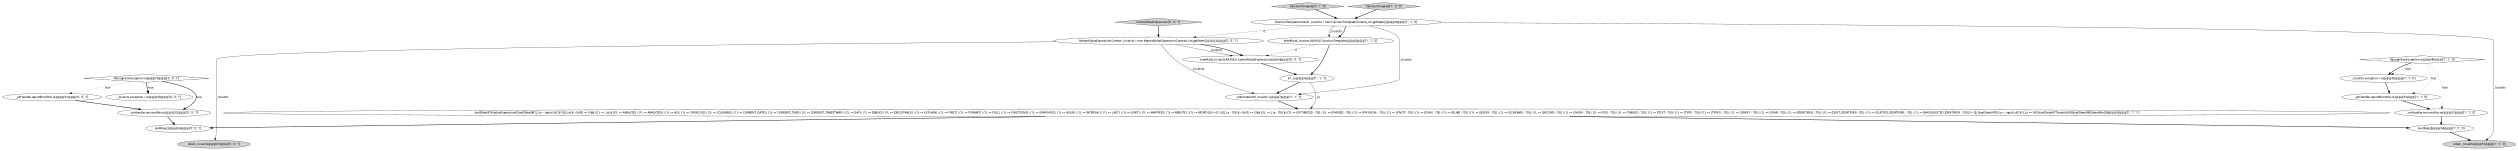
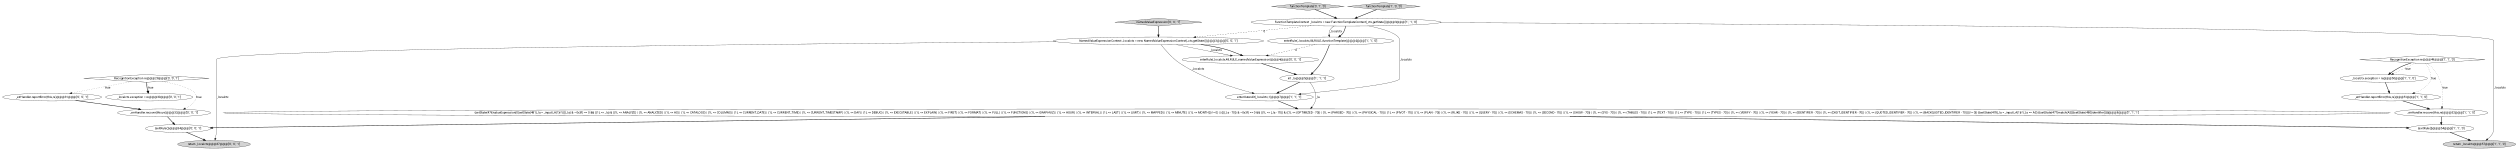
edge "RecognitionException re@@@29@@@['0', '0', '1']" -> "_errHandler.recover(this,re)@@@32@@@['0', '0', '1']": style bold -> dotted
edge "{exitRule()}@@@34@@@['0', '0', '1']" -> "return _localctx@@@37@@@['0', '0', '1']": added
